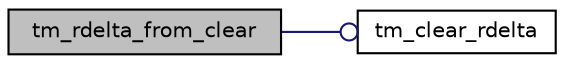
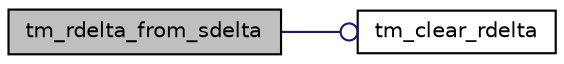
node "tm_rdelta_from_clear": label "tm_rdelta_from_clear" -> "tm_rdelta_from_sdelta"
